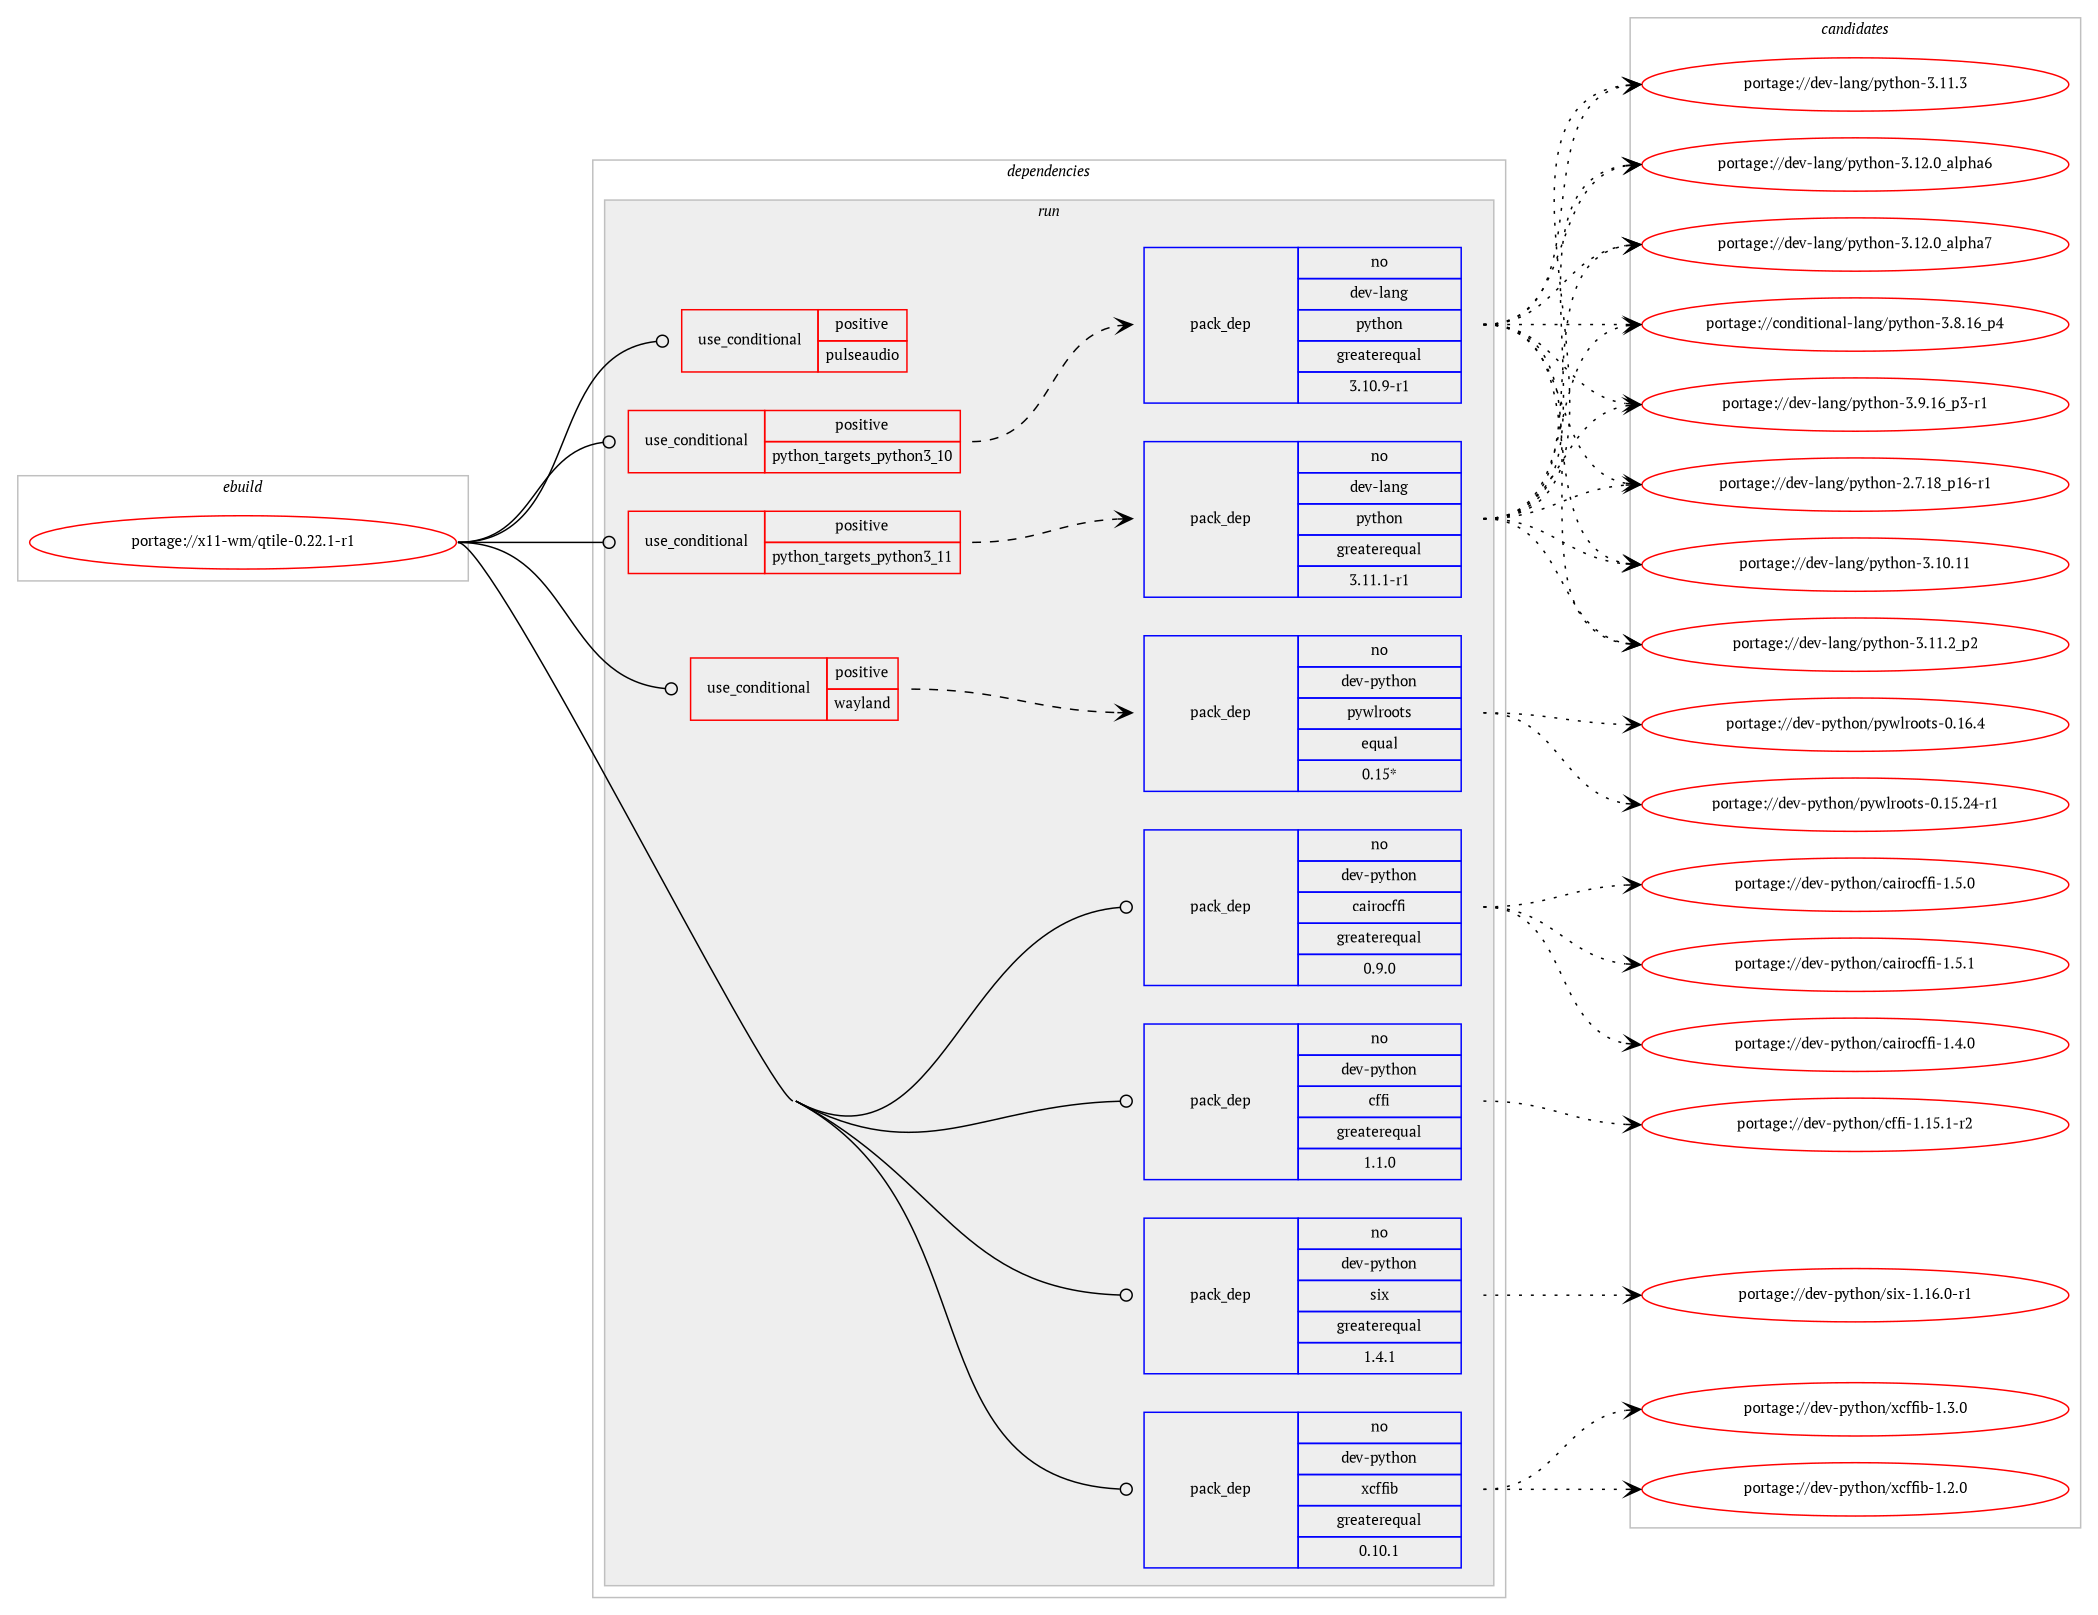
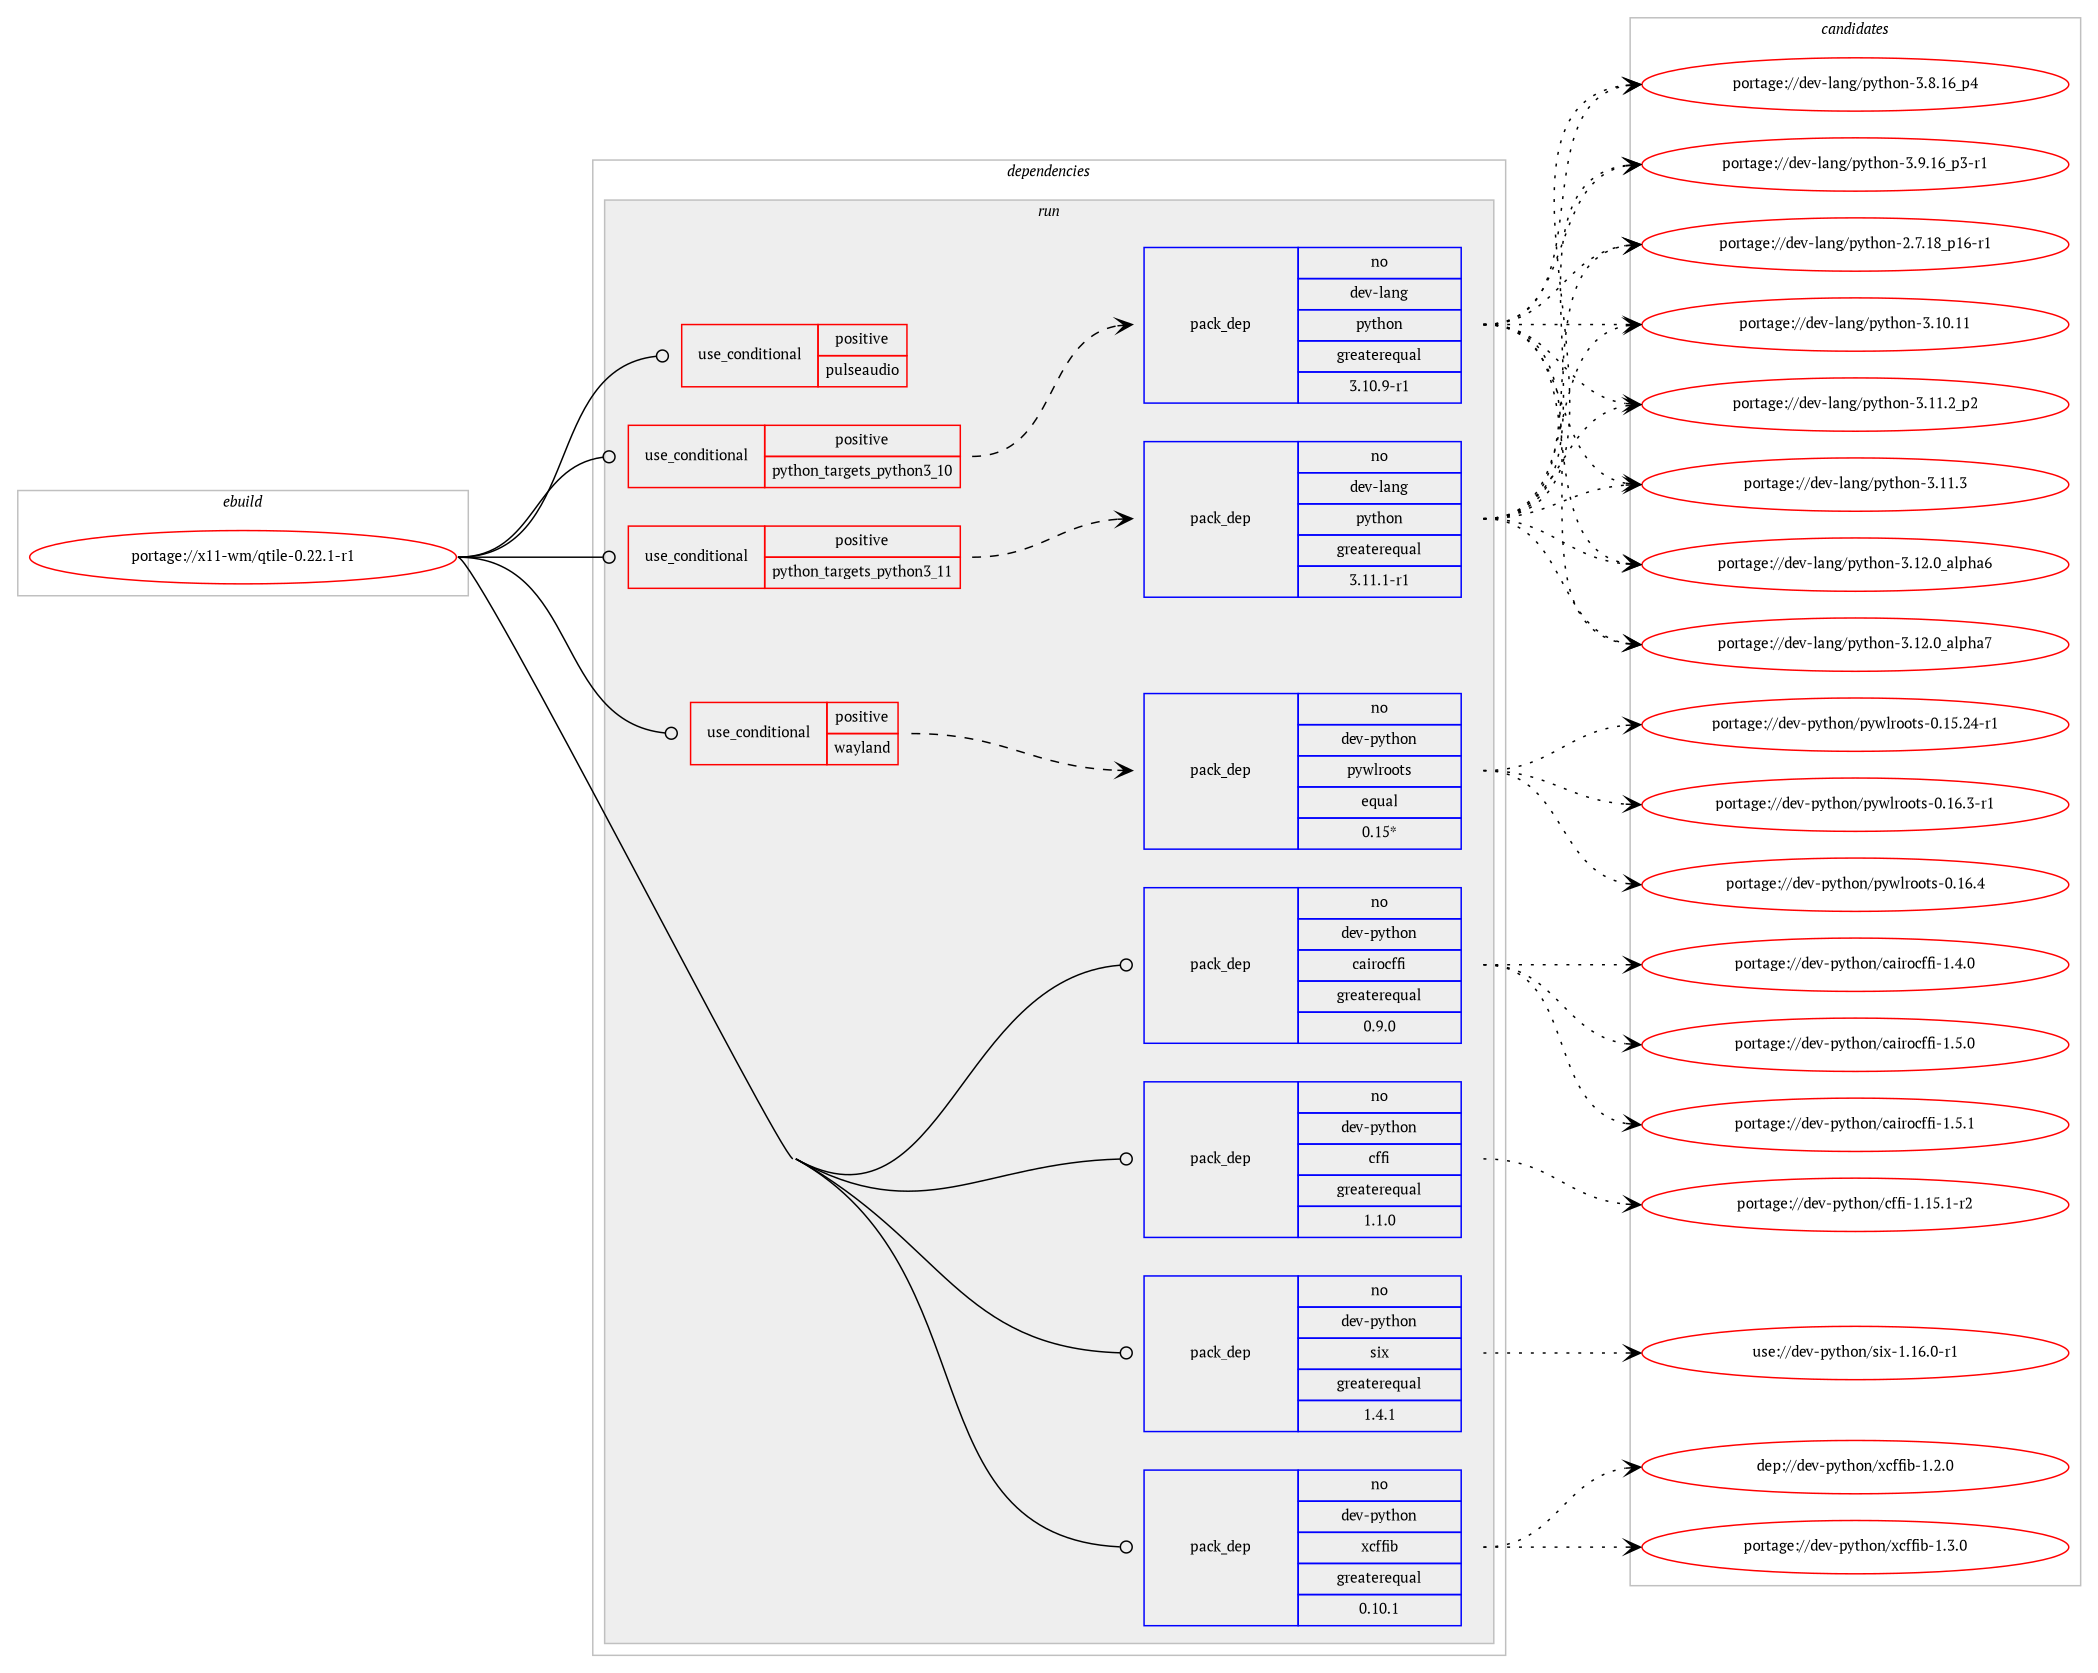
node "portage://conditional-lang/python-3.8.16_p4": label "portage://conditional-lang/python-3.8.16_p4" -> "portage://dev-lang/python-3.8.16_p4"
node "portage://dev-python/pywlroots-0.16.3-r1": added
node "portage://dev-python/six-1.16.0-r1": label "portage://dev-python/six-1.16.0-r1" -> "use://dev-python/six-1.16.0-r1"
node "portage://dev-python/xcffib-1.2.0": label "portage://dev-python/xcffib-1.2.0" -> "dep://dev-python/xcffib-1.2.0"
